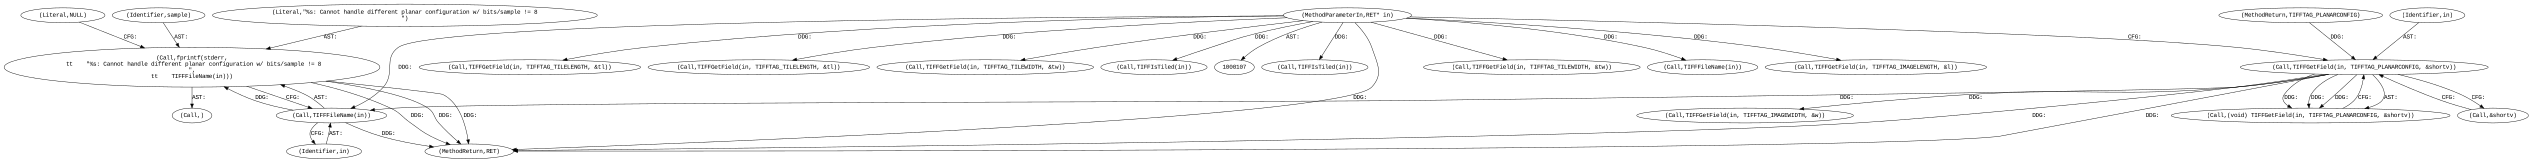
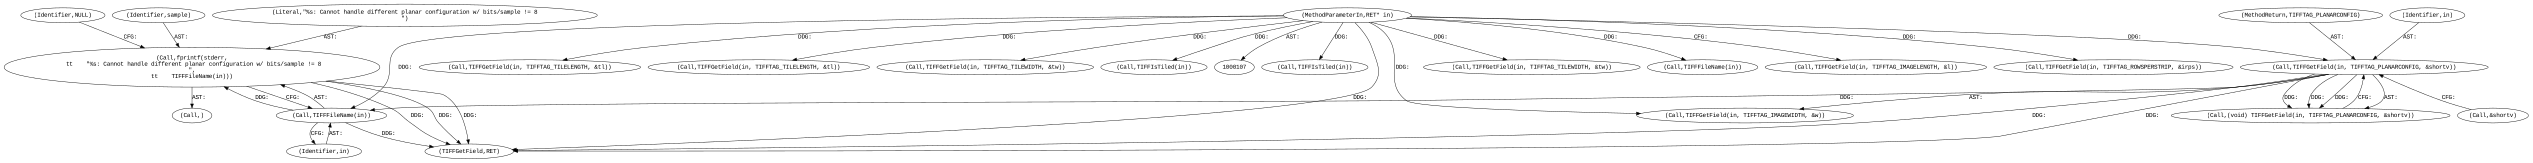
node "(Literal,NULL)": label "(Literal,NULL)" -> "(Identifier,NULL)"
edge "(MethodParameterIn,RET* in)" -> "(Call,TIFFGetField(in, TIFFTAG_IMAGELENGTH, &l))": label "DDG: " -> "CFG: "
edge "(MethodParameterIn,RET* in)" -> "(Call,TIFFGetField(in, TIFFTAG_PLANARCONFIG, &shortv))": label "CFG: " -> "DDG: "
edge "(MethodReturn,TIFFTAG_PLANARCONFIG)" -> "(Call,TIFFGetField(in, TIFFTAG_PLANARCONFIG, &shortv))": label "DDG: " -> "AST: "
node "(Call,TIFFGetField(in, TIFFTAG_ROWSPERSTRIP, &irps))": added
edge "(Call,TIFFGetField(in, TIFFTAG_PLANARCONFIG, &shortv))" -> "(Call,&shortv)": removed, label "CFG:"
edge "(Call,TIFFGetField(in, TIFFTAG_PLANARCONFIG, &shortv))" -> "(Call,TIFFGetField(in, TIFFTAG_IMAGEWIDTH, &w))": label "DDG: " -> "AST: "
edge "(MethodParameterIn,RET* in)" -> "(Call,TIFFGetField(in, TIFFTAG_IMAGEWIDTH, &w))": added, label "DDG:"
node "(MethodReturn,RET)": label "(MethodReturn,RET)" -> "(TIFFGetField,RET)"
